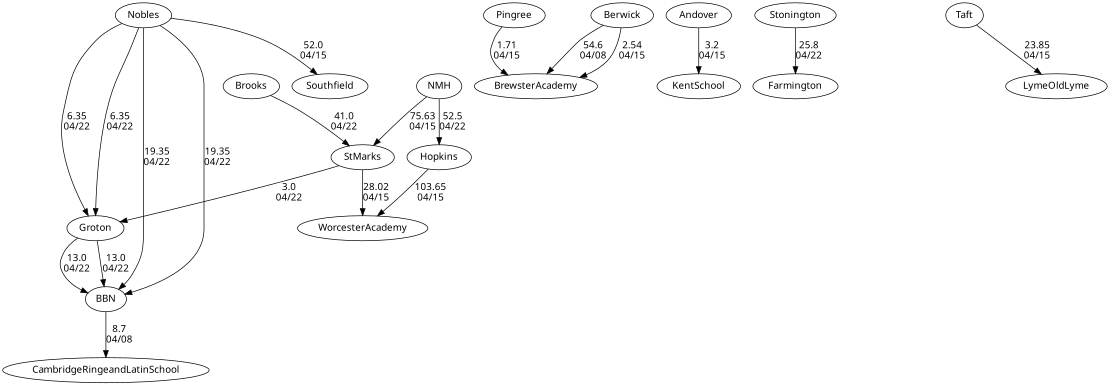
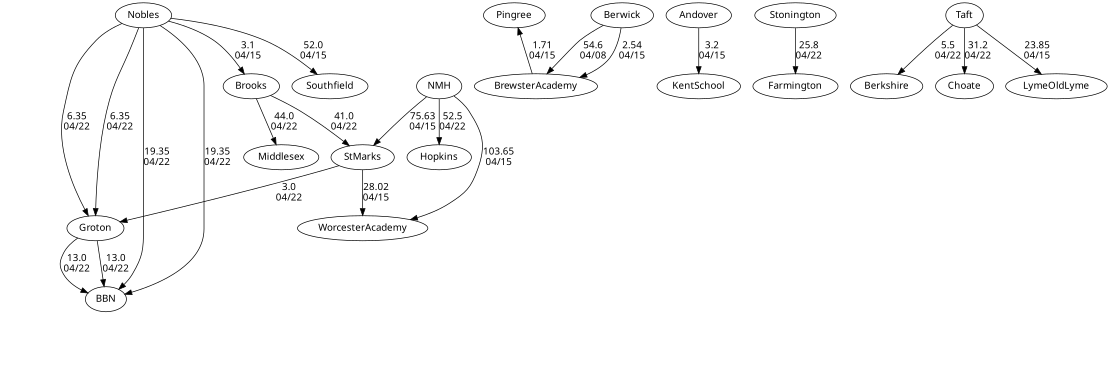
edge "Nobles" -> "Brooks": added, label "3.1 04/15"
edge "Pingree" -> "BrewsterAcademy": reversed
node "Berkshire": added
node "Choate": added
node "Middlesex": added
edge "Hopkins" -> "WorcesterAcademy": now "NMH" -> "WorcesterAcademy"
node "CambridgeRingeandLatinSchool": removed
